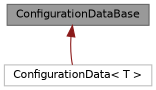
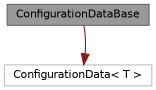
edge "ConfigurationData< T >" -> "ConfigurationDataBase": reversed
